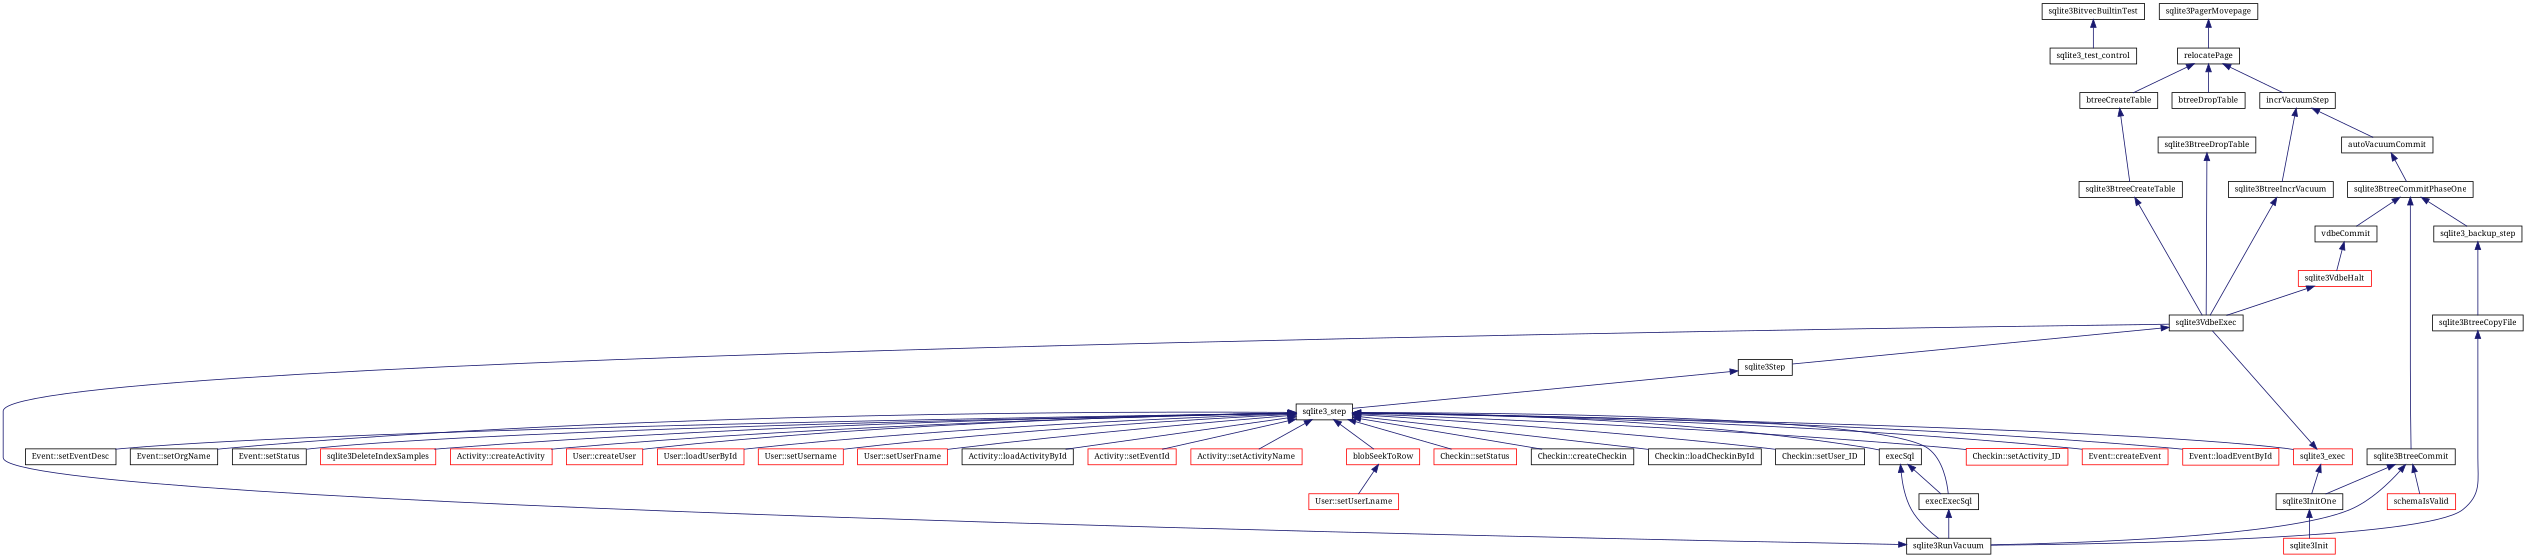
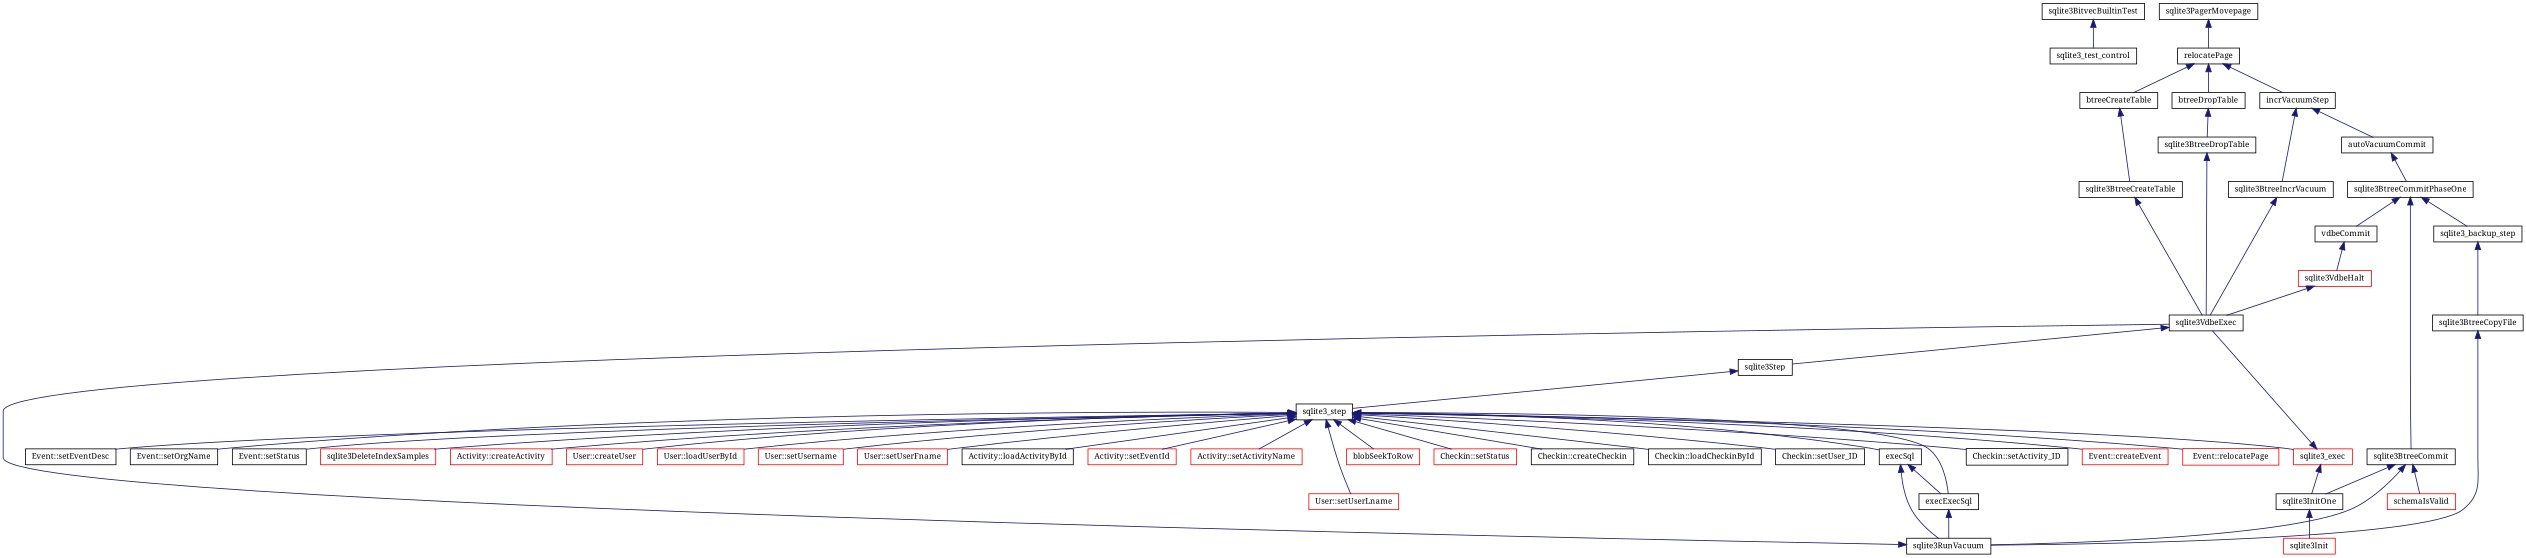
edge "sqlite3BtreeDropTable" -> "btreeDropTable": added
node "Checkin::setActivity_ID": color red -> black
node "Event::loadEventById": label "Event::loadEventById" -> "Event::relocatePage"
edge "User::setUserLname" -> "blobSeekToRow": now "User::setUserLname" -> "sqlite3_step"
